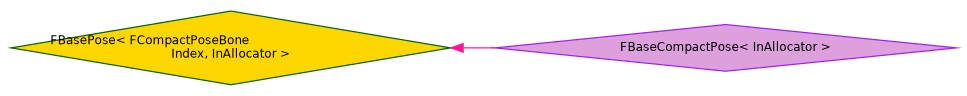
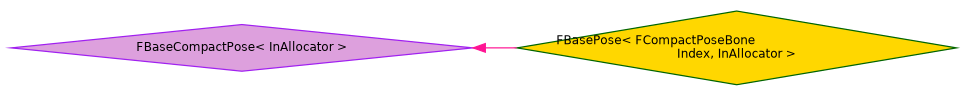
edge "FBaseCompactPose< InAllocator >" -> "FBasePose< FCompactPoseBone Index, InAllocator >": reversed
